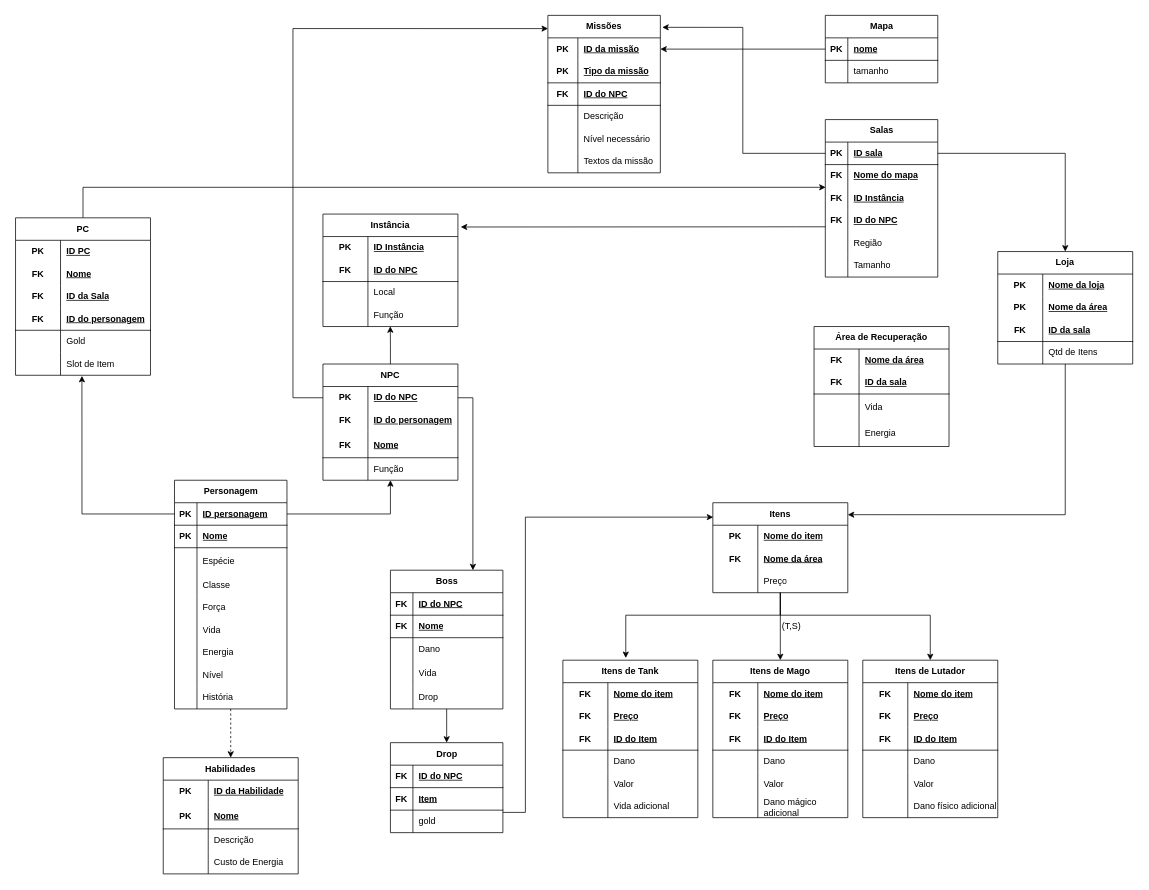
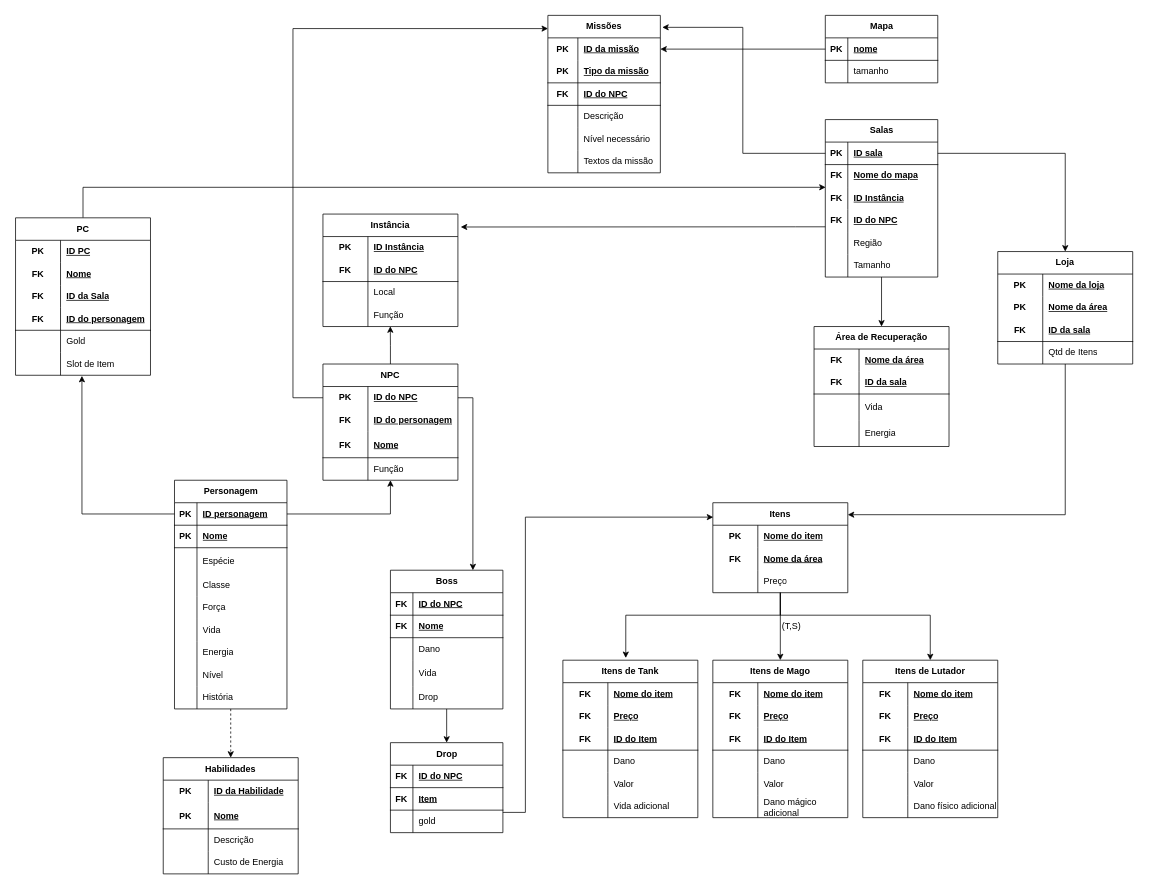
edge "Salas" -> "Área de Recuperação": added
